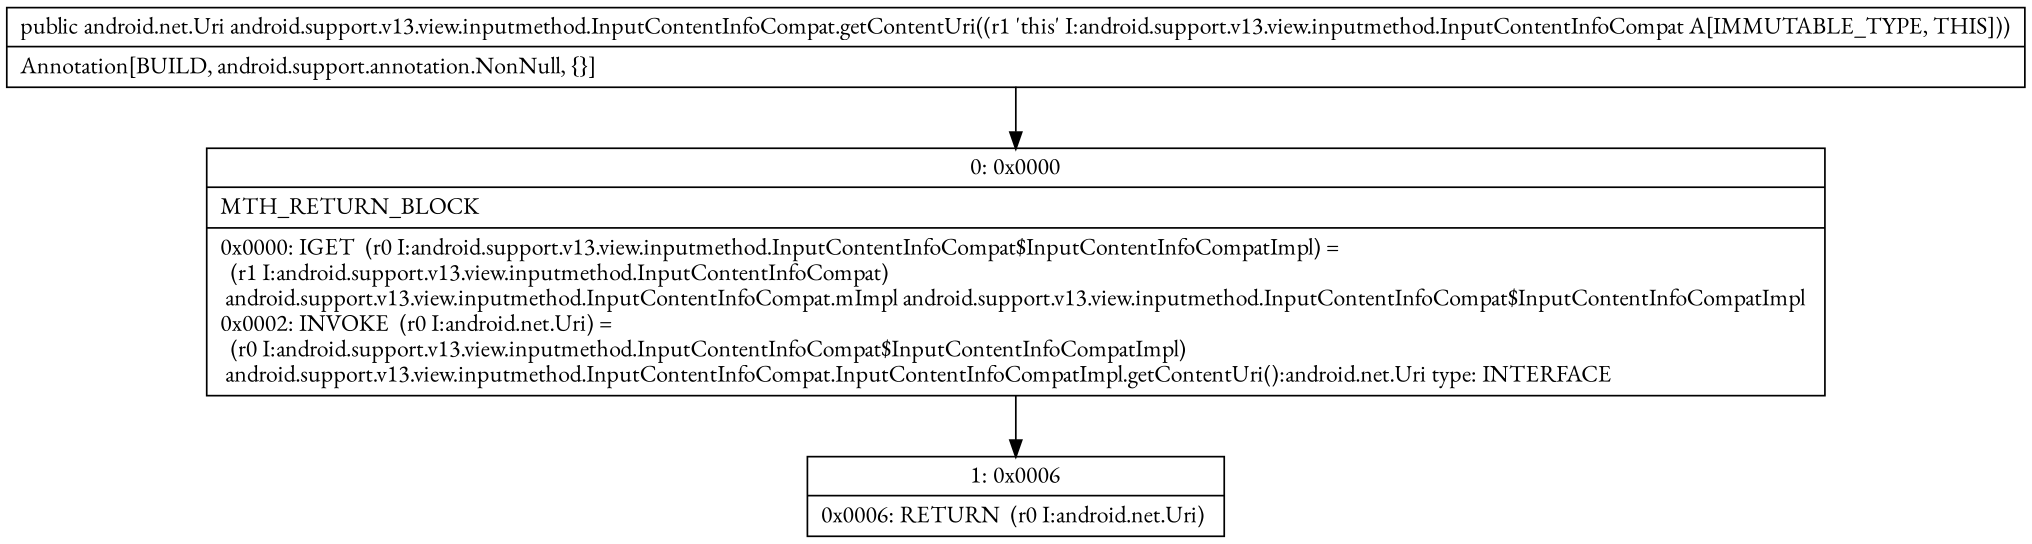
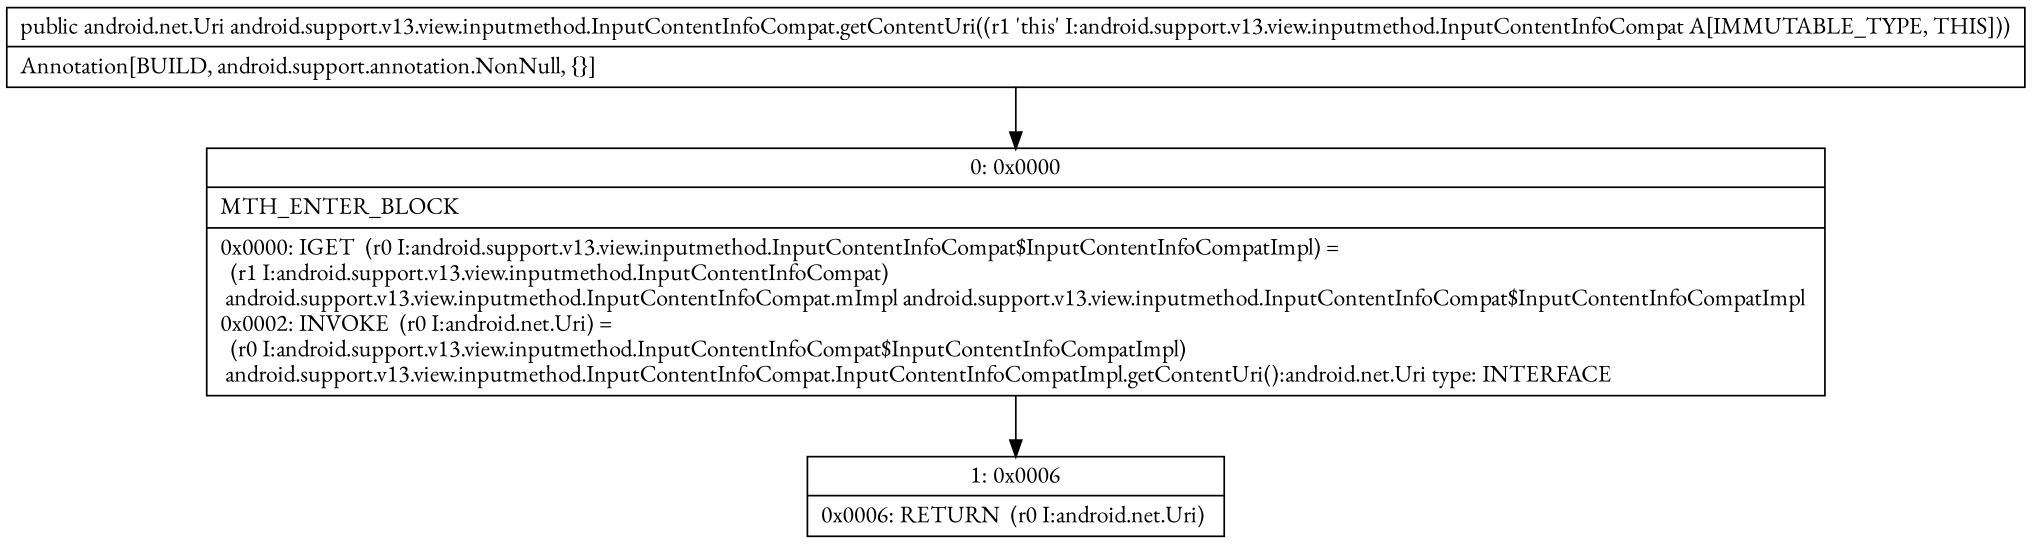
node "0: 0x0000": text "MTH_RETURN_BLOCK" -> "MTH_ENTER_BLOCK"
